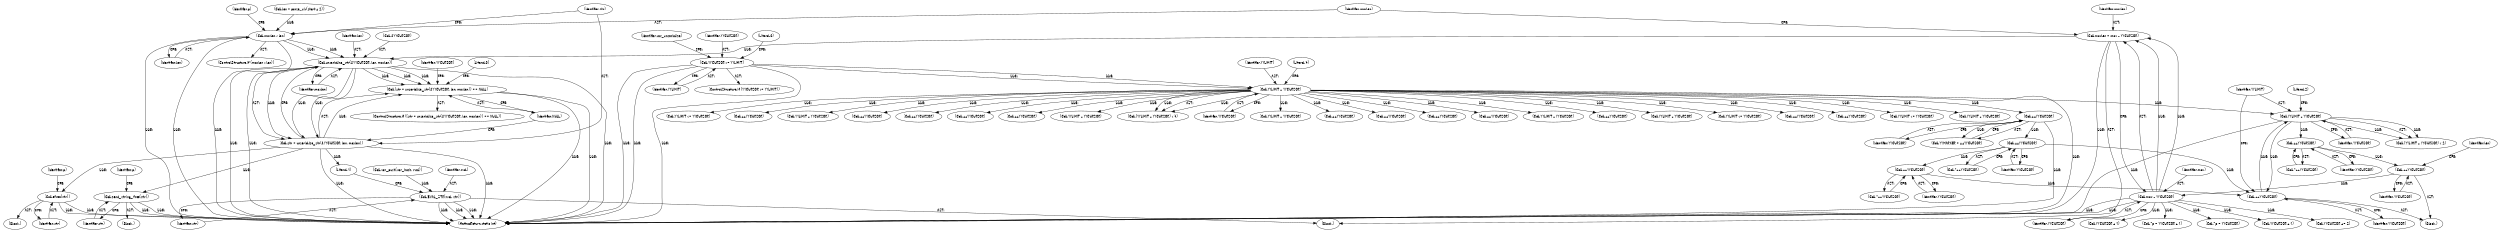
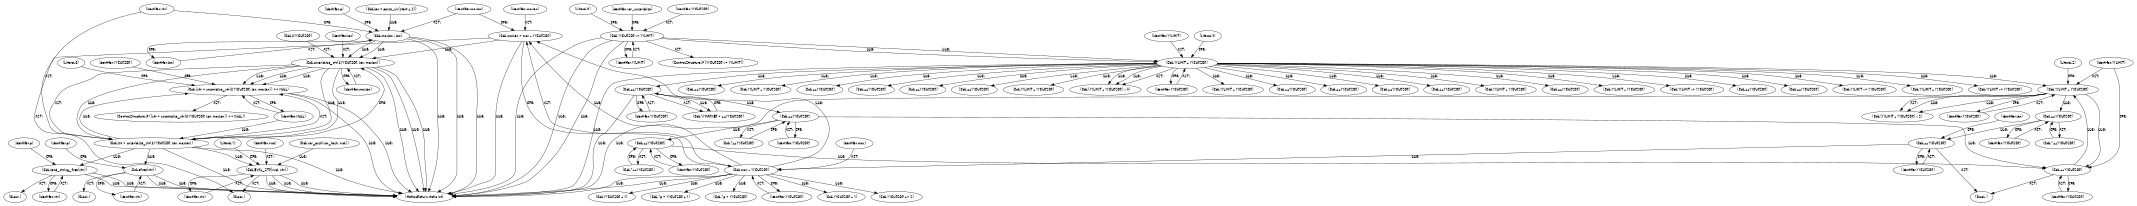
node "(ControlStructure,if (maxlen < len))": removed
edge "(Identifier,NULL)" -> "(Call,str = unserialize_str(&YYCURSOR, len, maxlen))": label "CFG: " -> "DDG: "
edge "(Call,str = unserialize_str(&YYCURSOR, len, maxlen))" -> "(Literal,1)": now "(Call,str = unserialize_str(&YYCURSOR, len, maxlen))" -> "(Call,ZVAL_STR(rval, str))"
